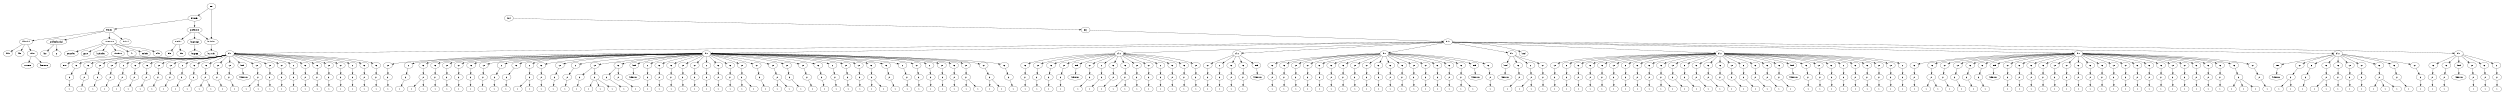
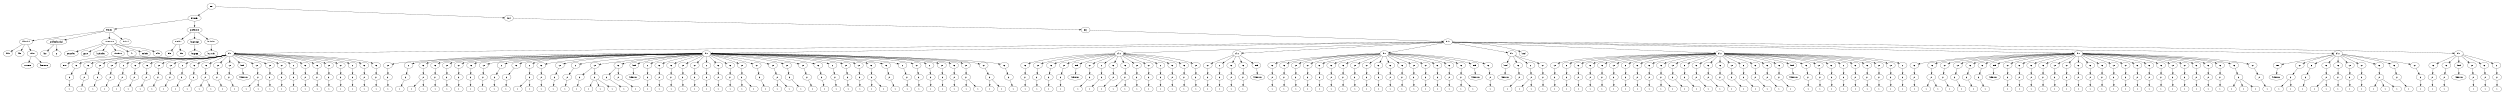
edge "TEI" -> "textClass": now "TEI" -> "text"
